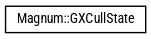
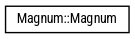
node "Magnum::GXCullState": label "Magnum::GXCullState" -> "Magnum::Magnum"
